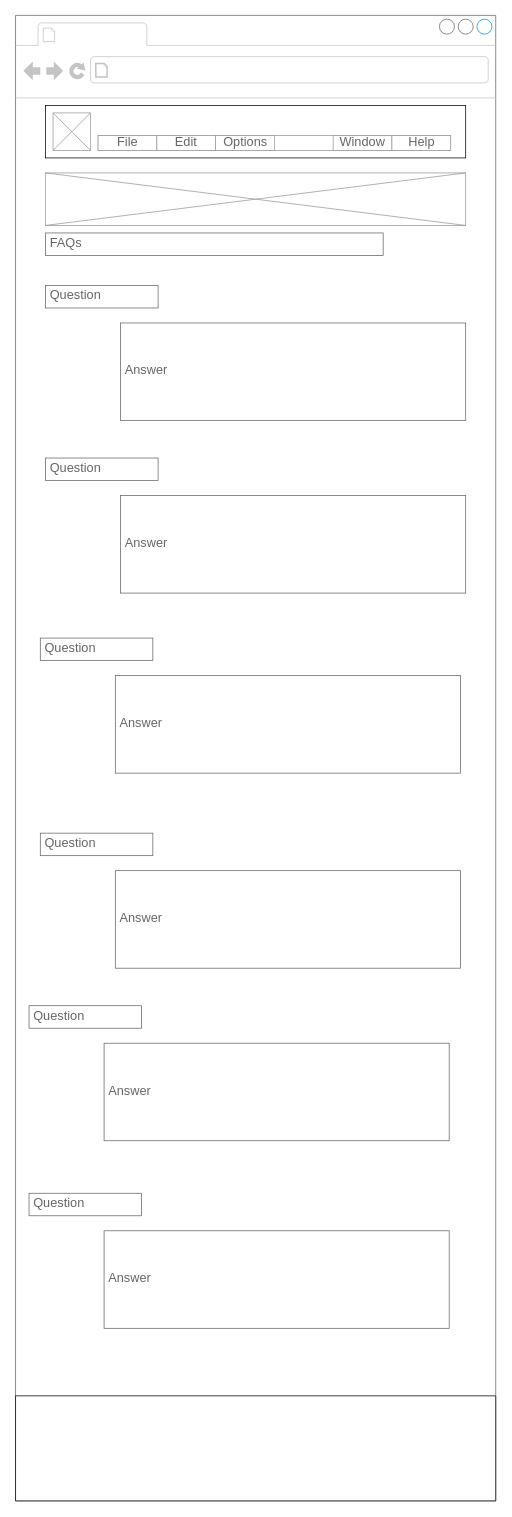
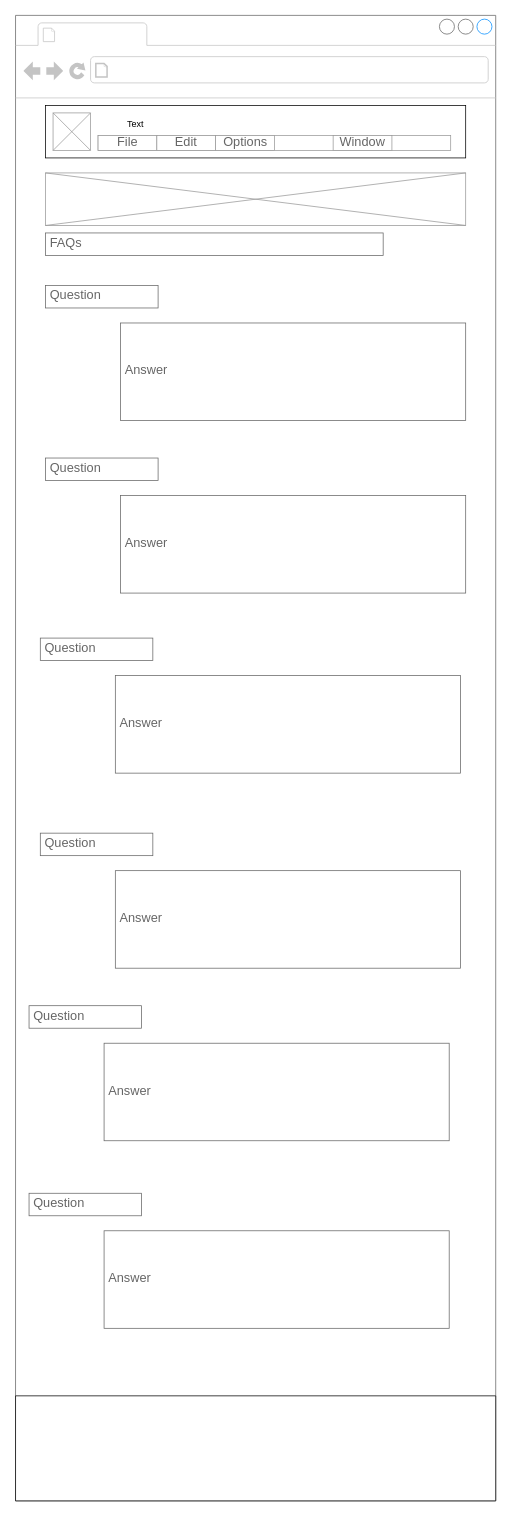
node "Text": added
node "Help": removed
